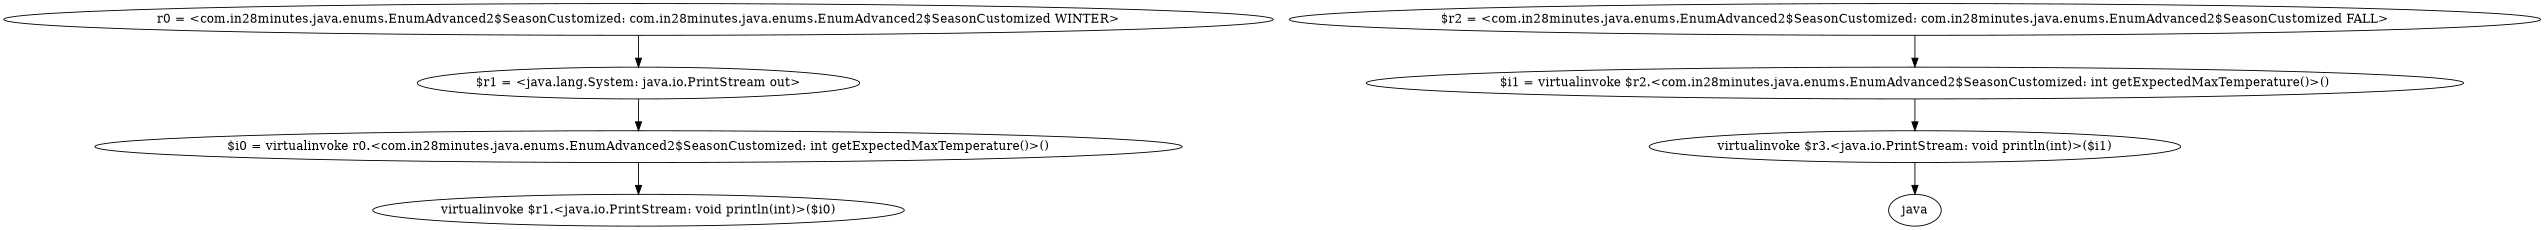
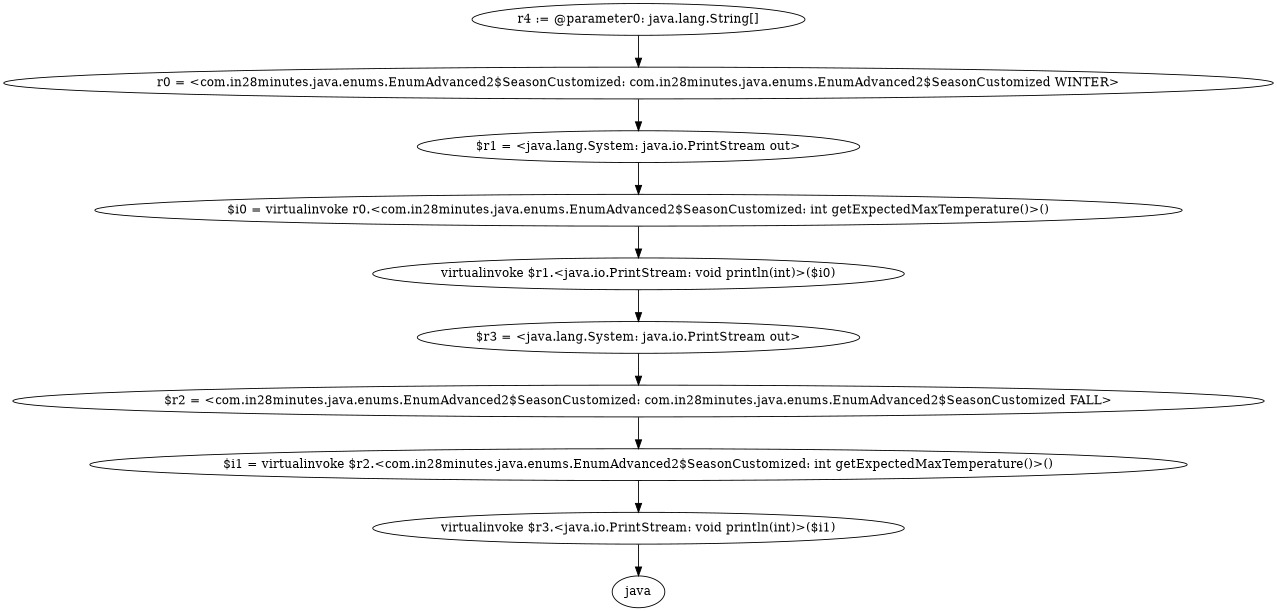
node "r4 := @parameter0: java.lang.String[]": added
node "$r3 = <java.lang.System: java.io.PrintStream out>": added
